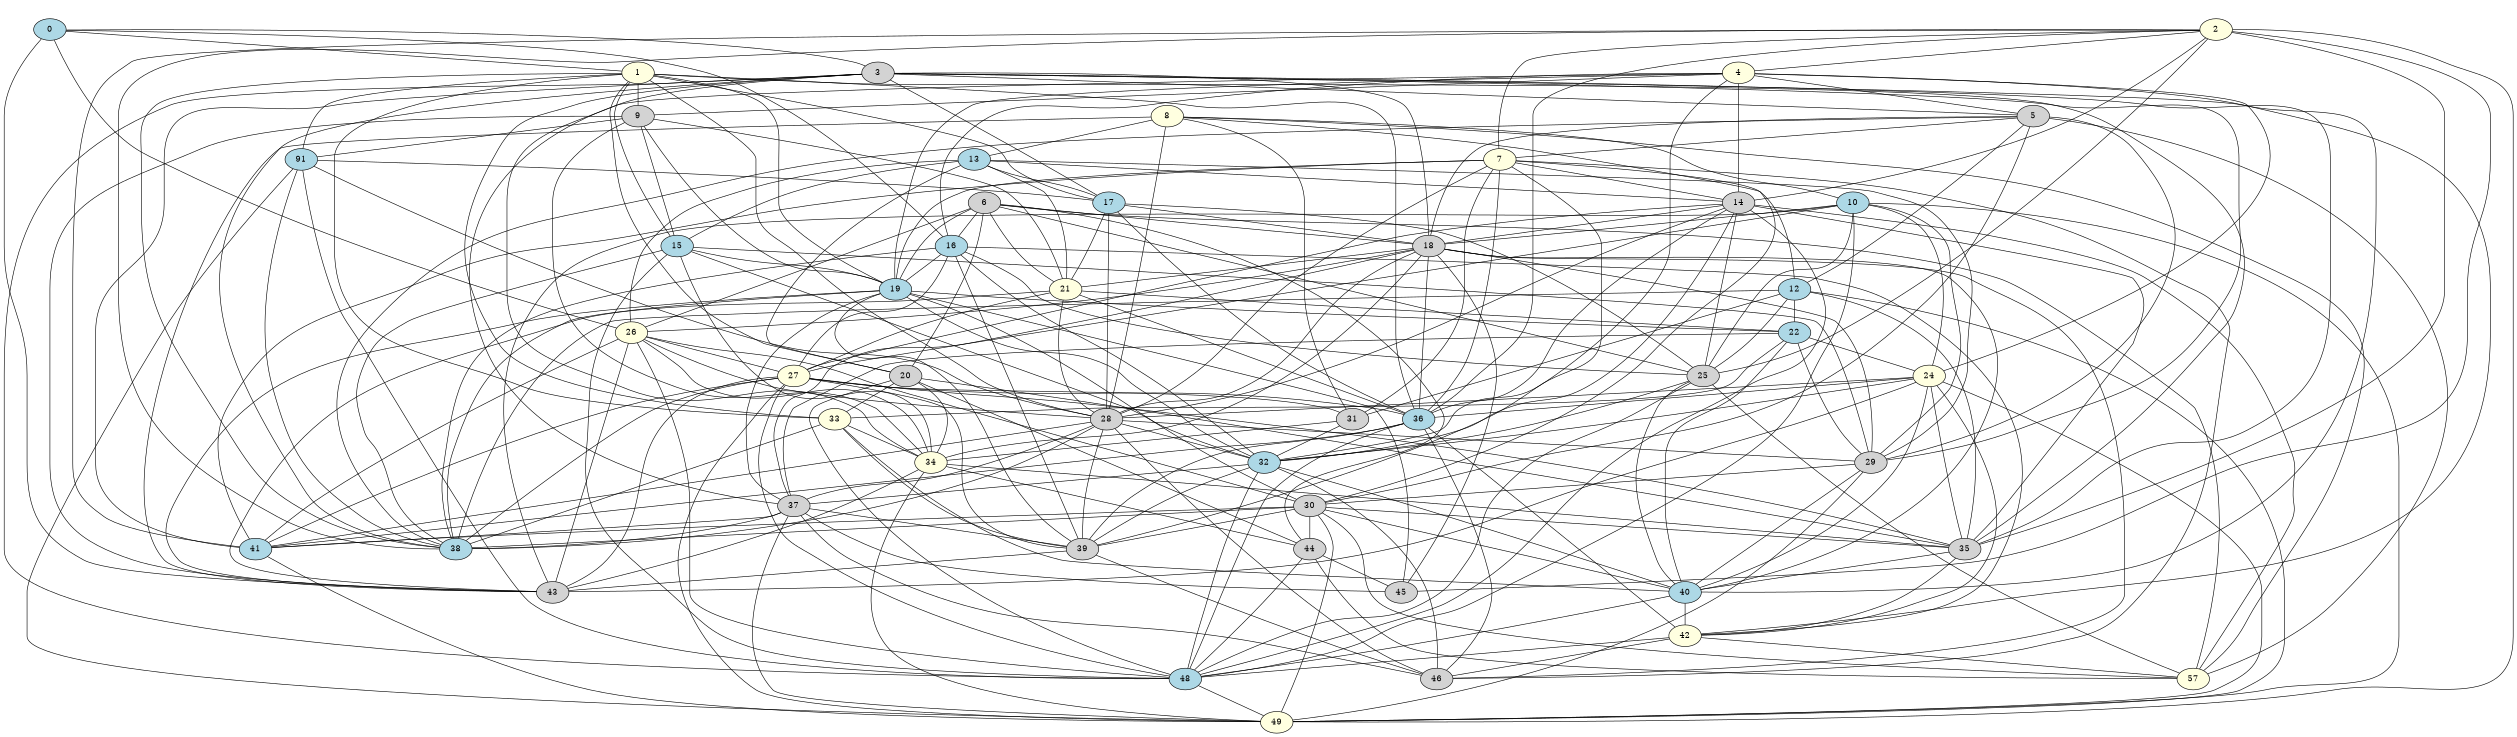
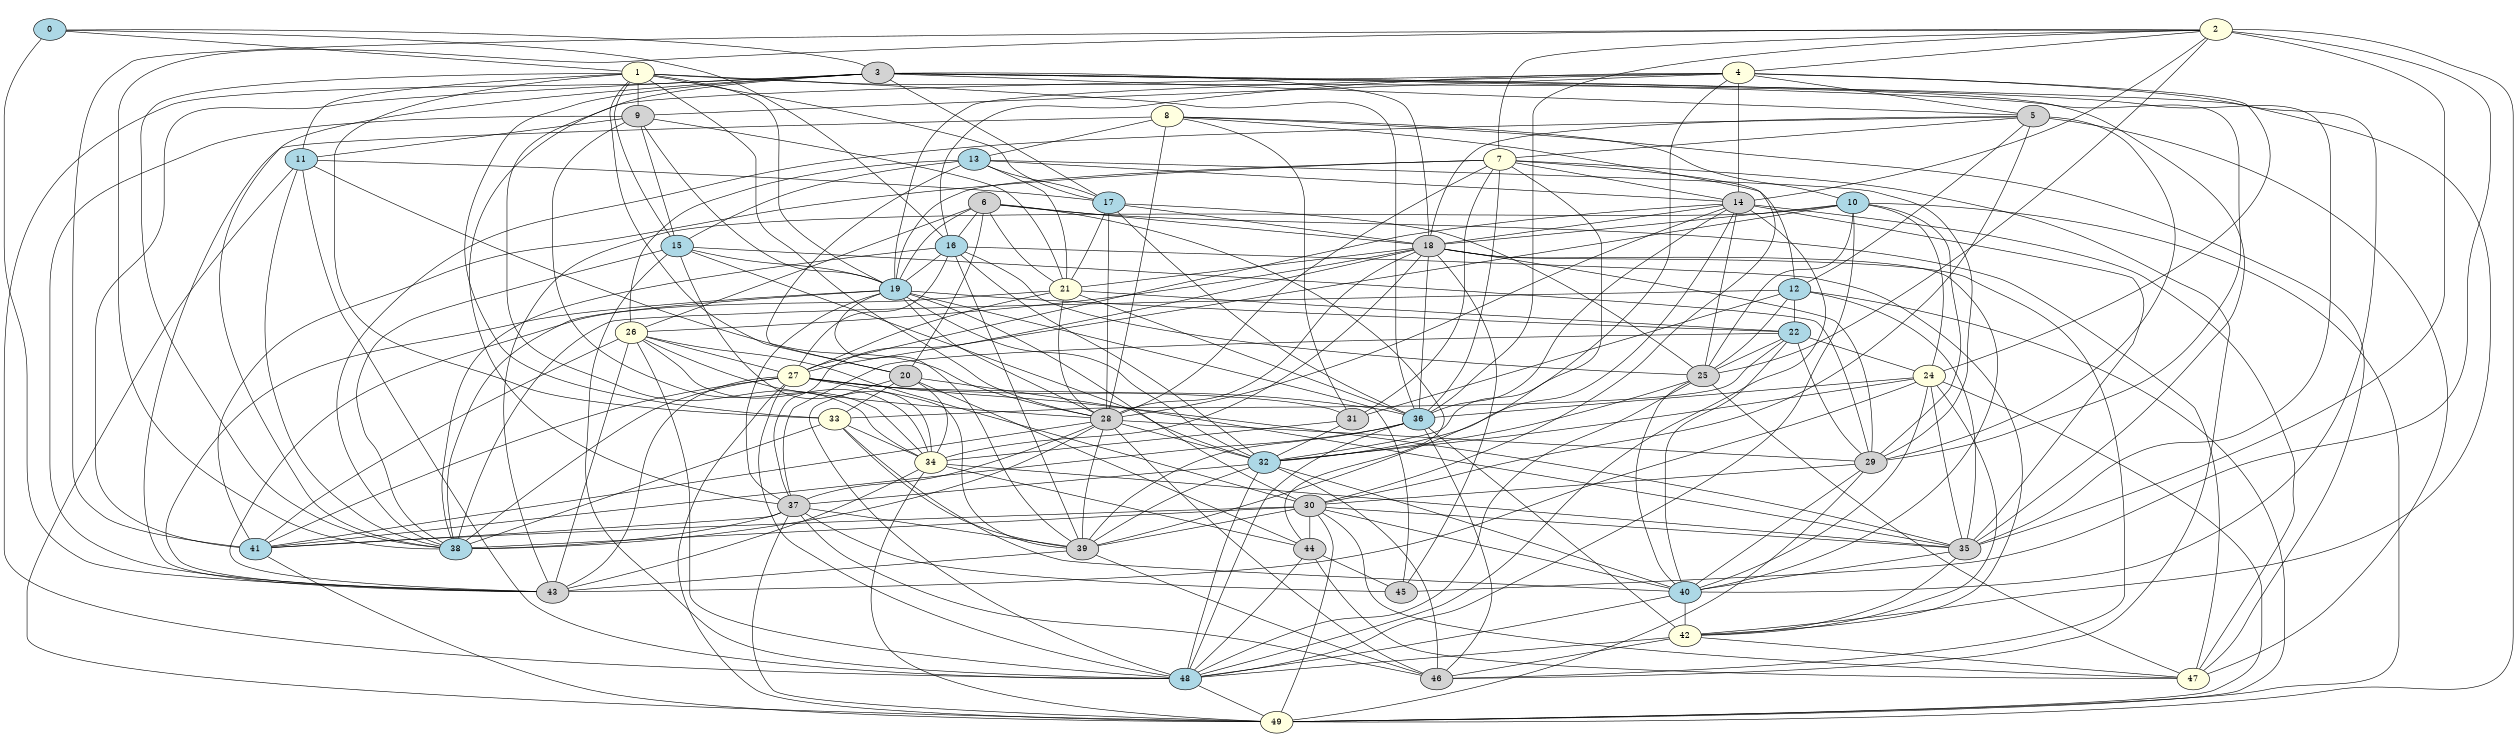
node "91": label "91" -> "11"
edge "0" -- "26": removed
edge "6" -- "25": now "22" -- "25"
edge "24" -- "28": now "19" -- "28"
node "57": label "57" -> "47"
